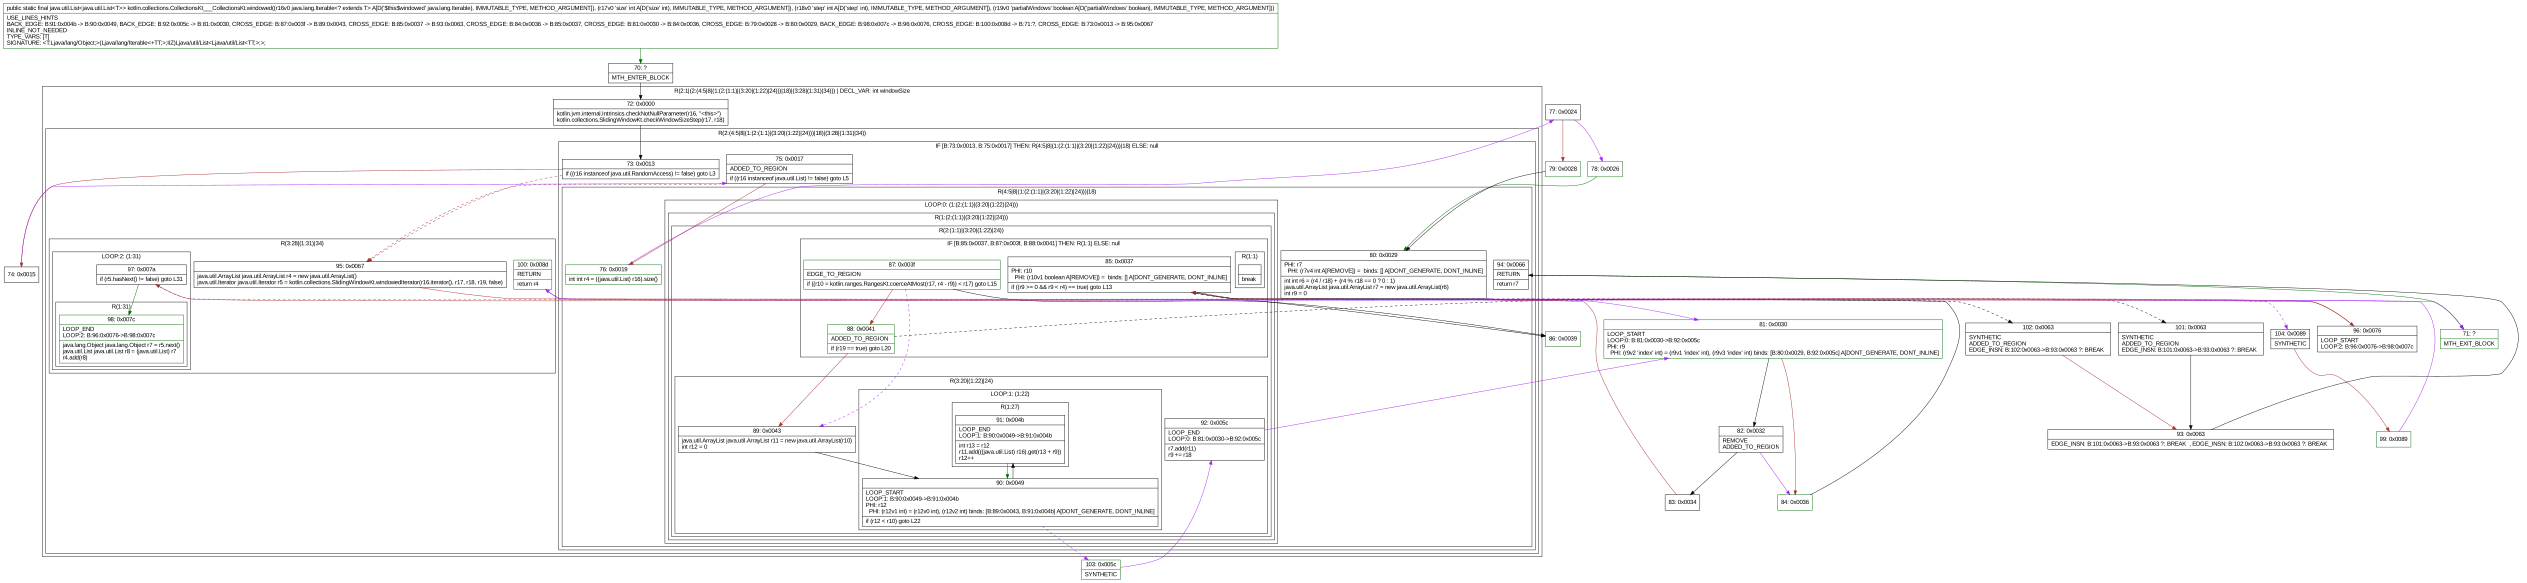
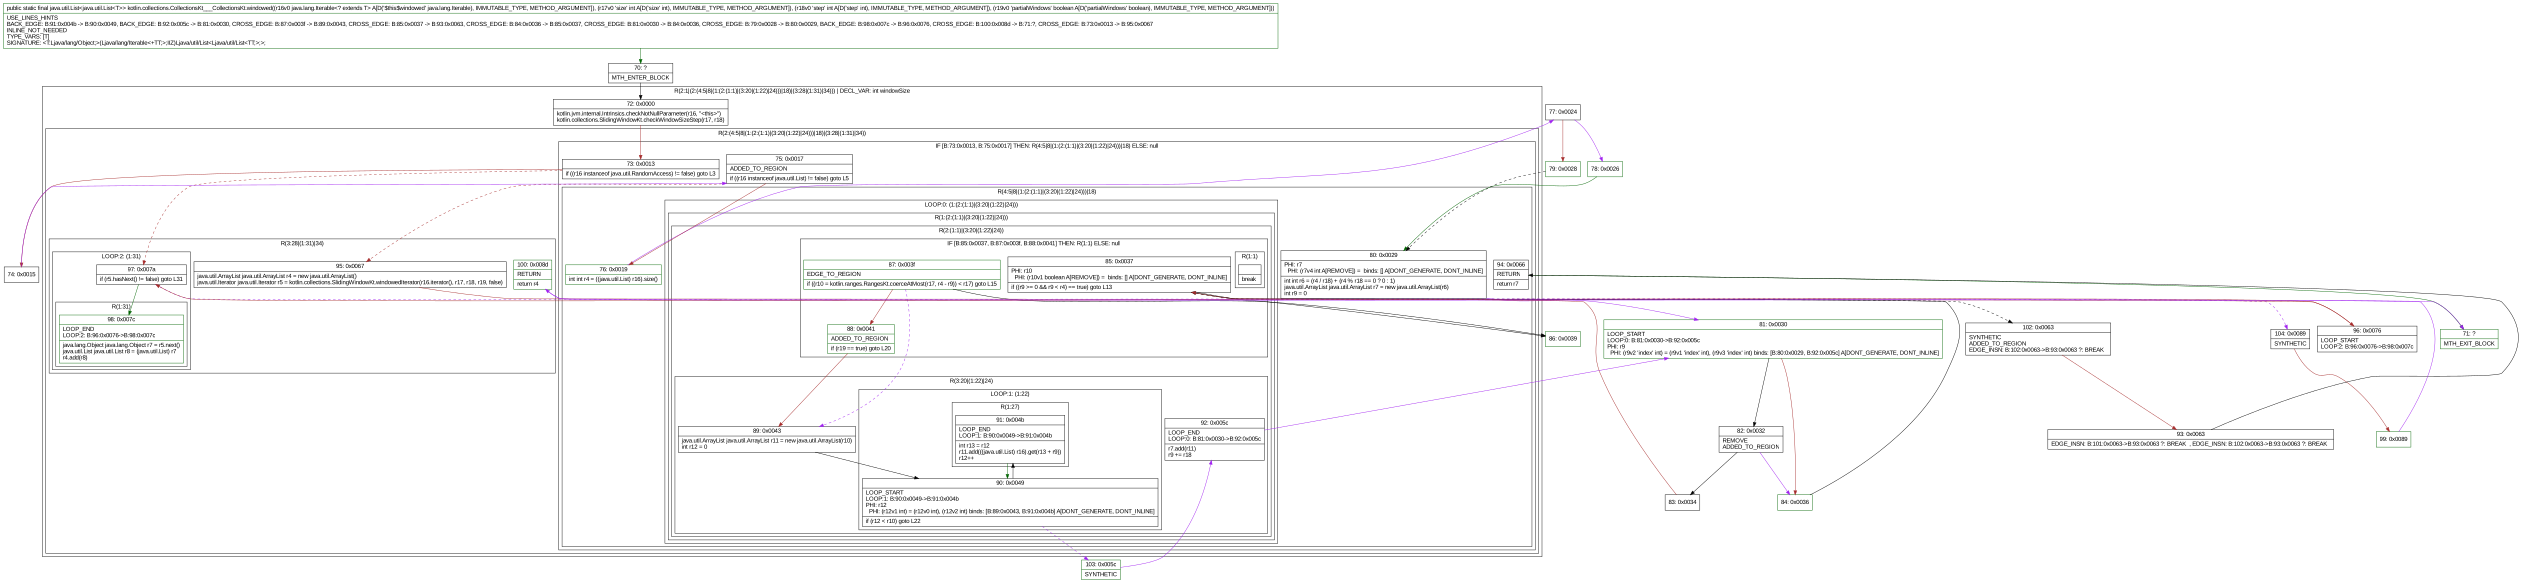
edge "72: 0x0000" -> "73: 0x0013": color black -> brown
edge "73: 0x0013" -> "95: 0x0067": now "73: 0x0013" -> "97: 0x007a"
edge "79: 0x0028" -> "80: 0x0029": style solid -> dashed
node "101: 0x0063": removed
